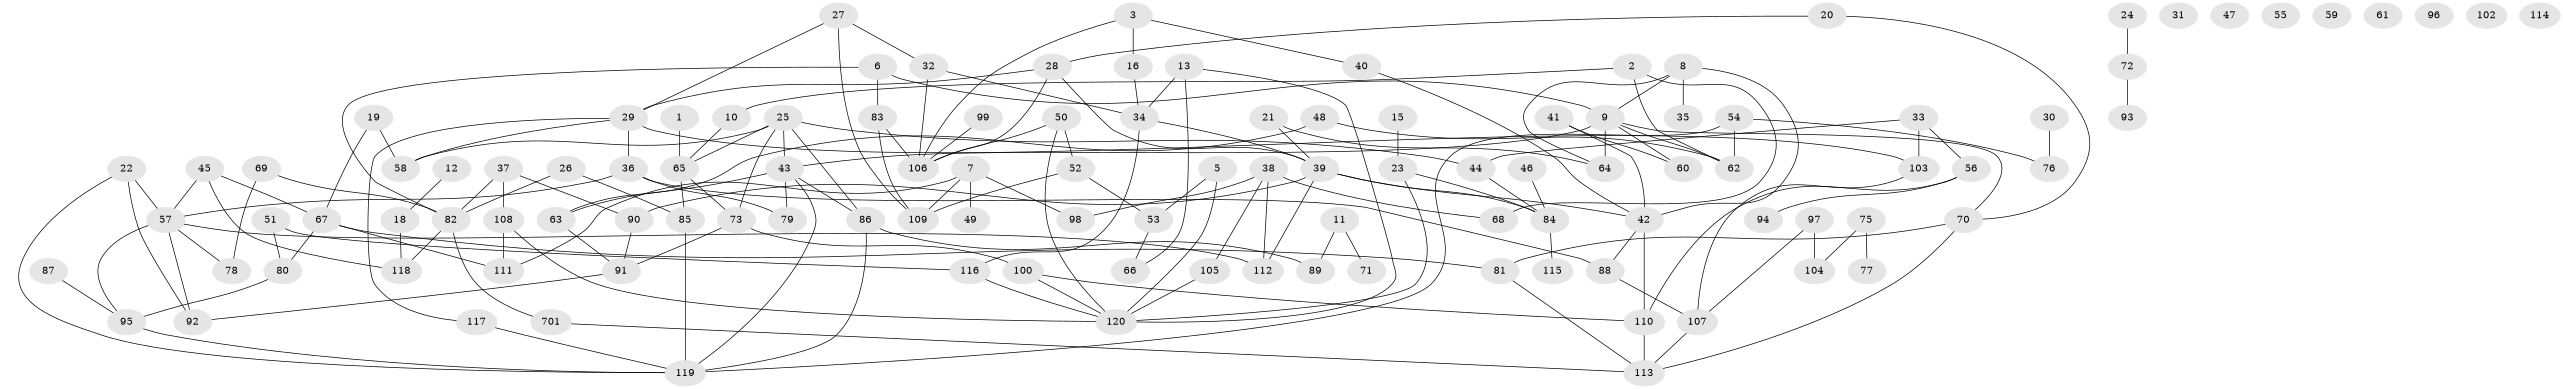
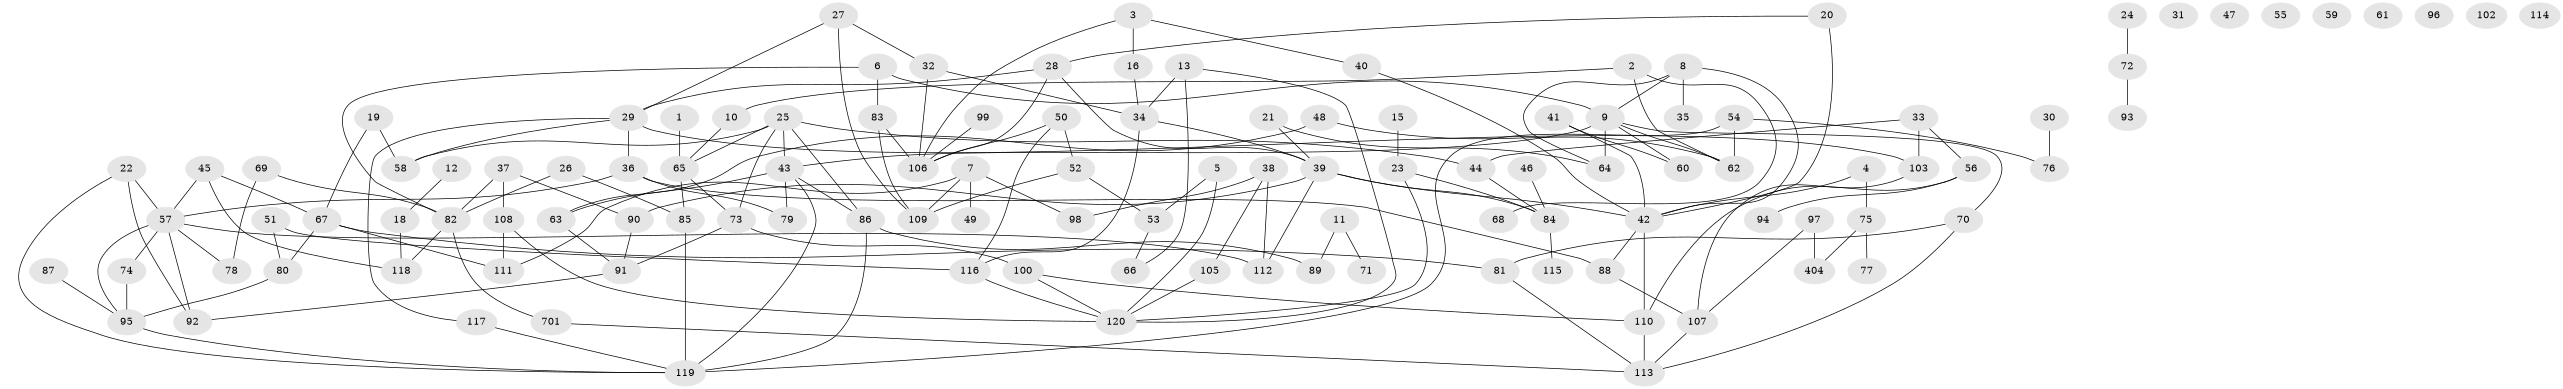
edge "20" -- "70": now "20" -- "42"
node "4": added
edge "38" -- "68": removed
edge "50" -- "120": now "50" -- "116"
node "74": added
node "104": label "104" -> "404"
